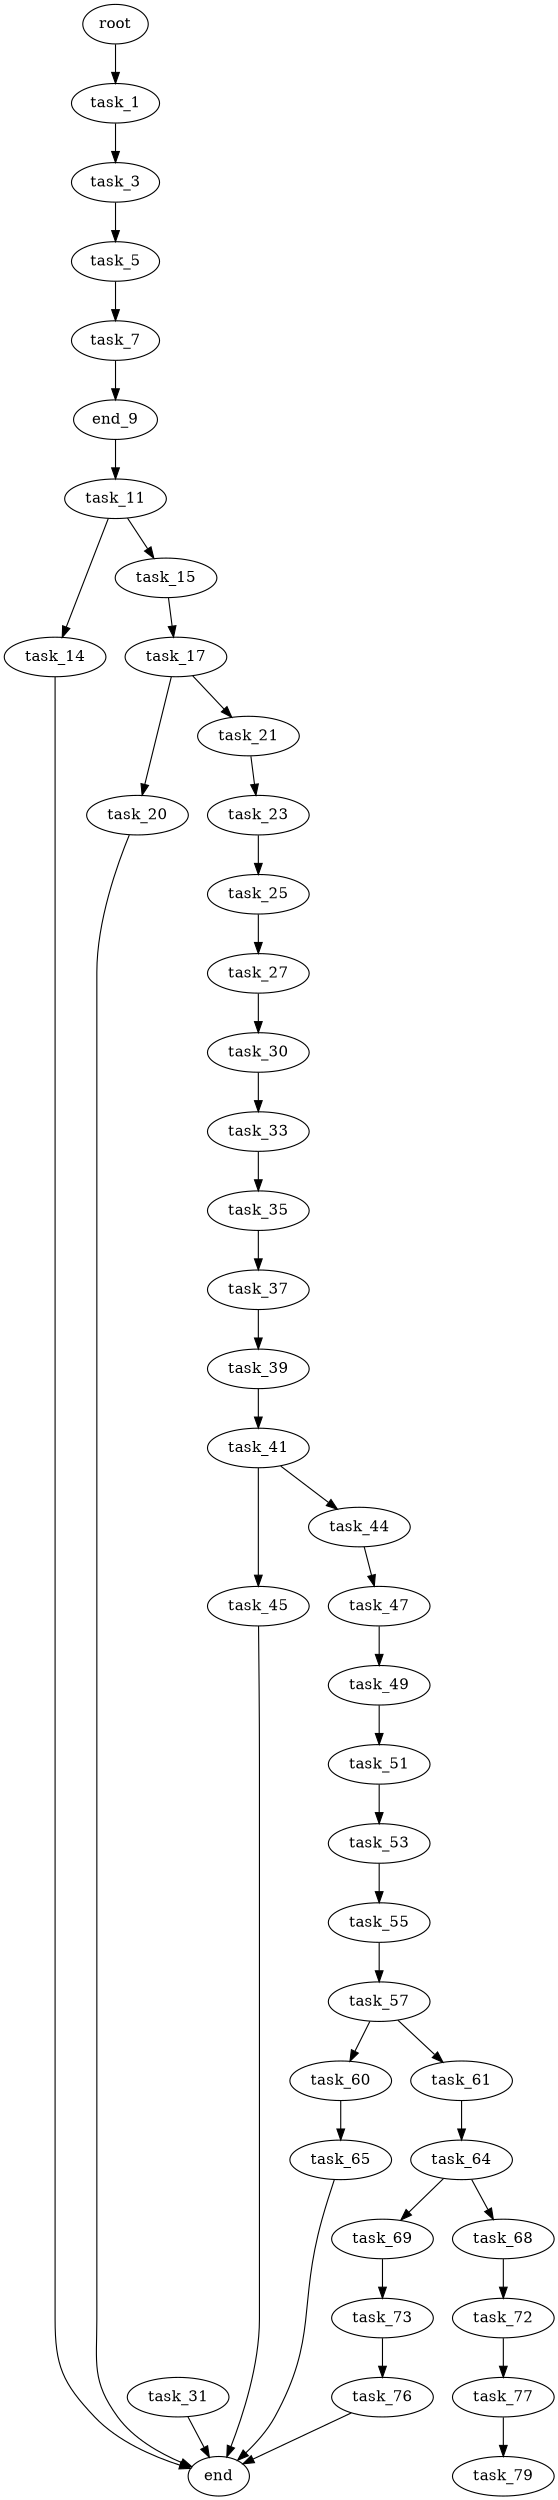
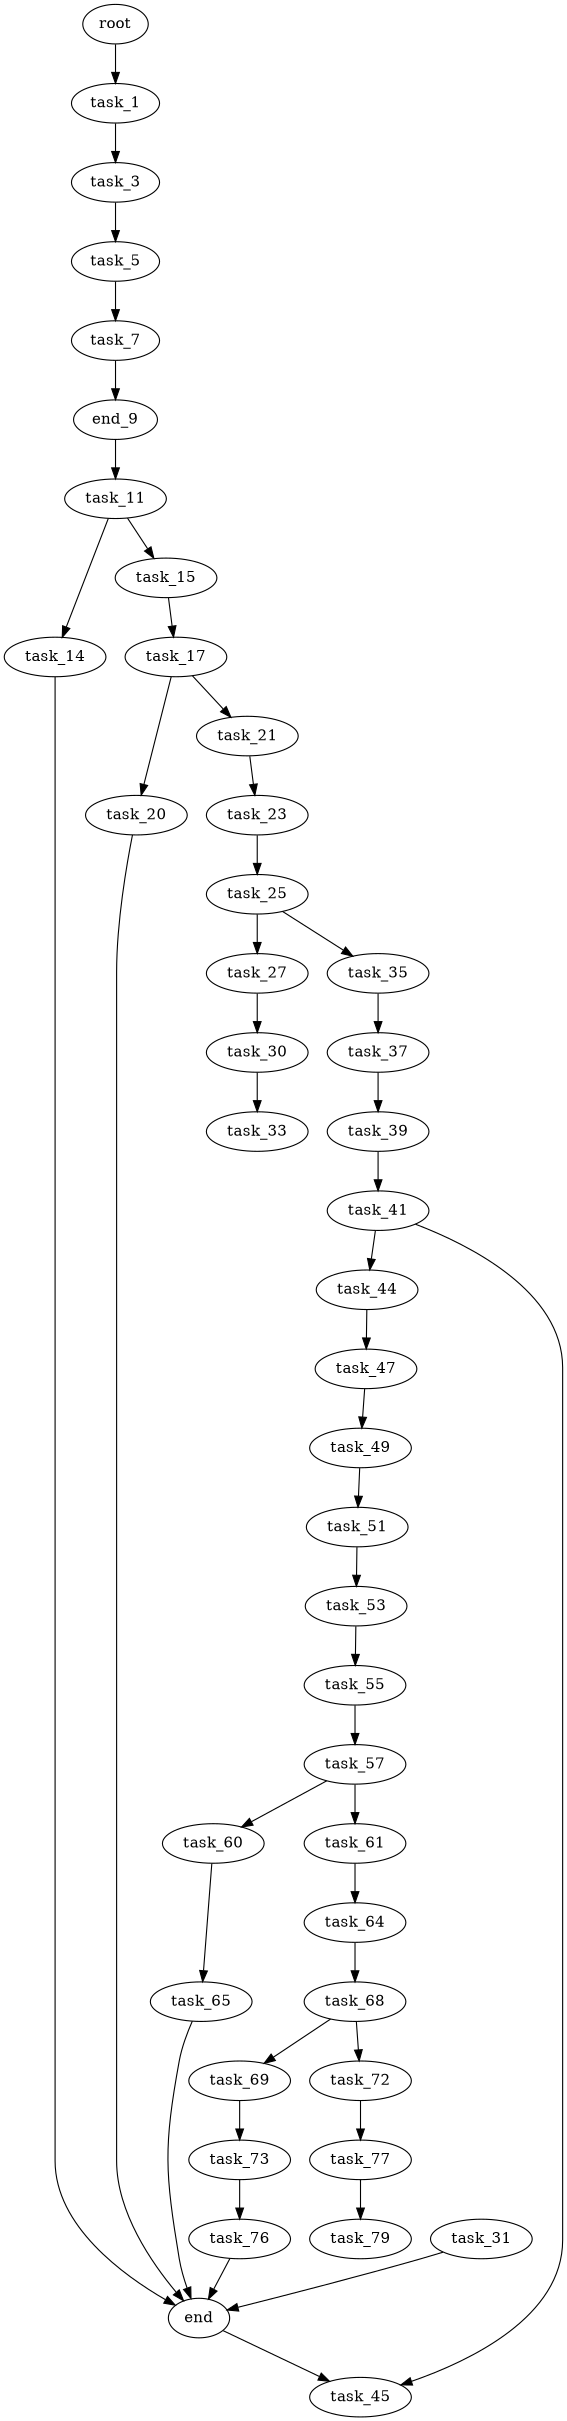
edge "task_33" -> "task_35": now "task_25" -> "task_35"
edge "task_45" -> "end": reversed
edge "task_64" -> "task_69": now "task_68" -> "task_69"
